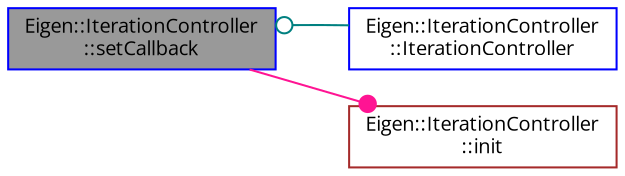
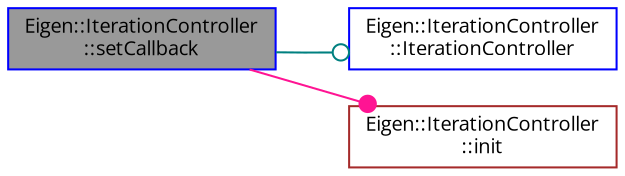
edge "Eigen::IterationController ::IterationController" -> "Eigen::IterationController ::setCallback": reversed
